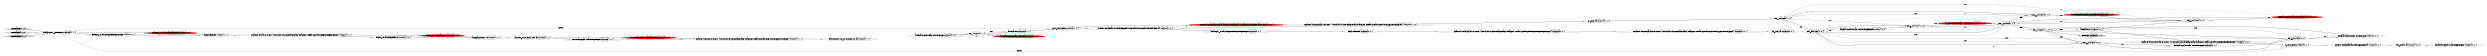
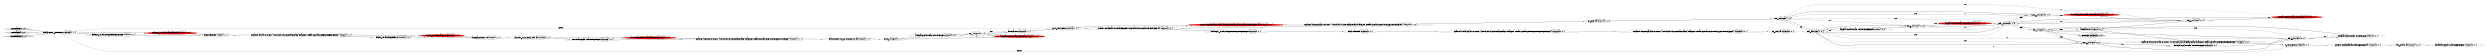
edge "count = 0@@@38@@@['1', '1', '0']" -> "count++@@@42@@@['1', '1', '0']": added, label "count"
edge "count = 0@@@46@@@['1', '0', '1']" -> "count == 1@@@49@@@['0', '0', '1']": label "count" -> "true"
node "int count = 0@@@23@@@['1', '1', '1']": added
